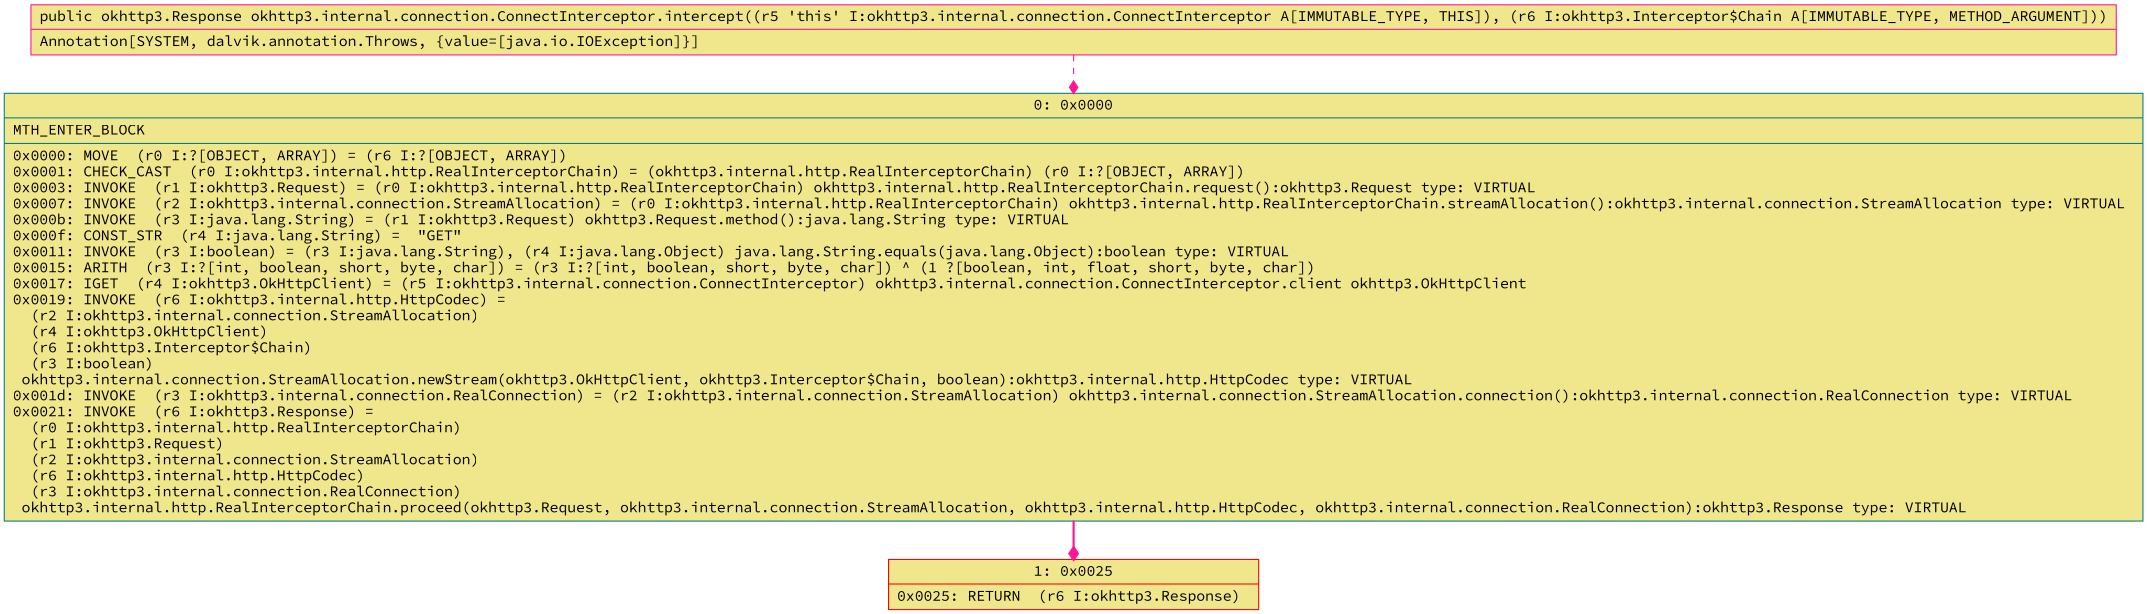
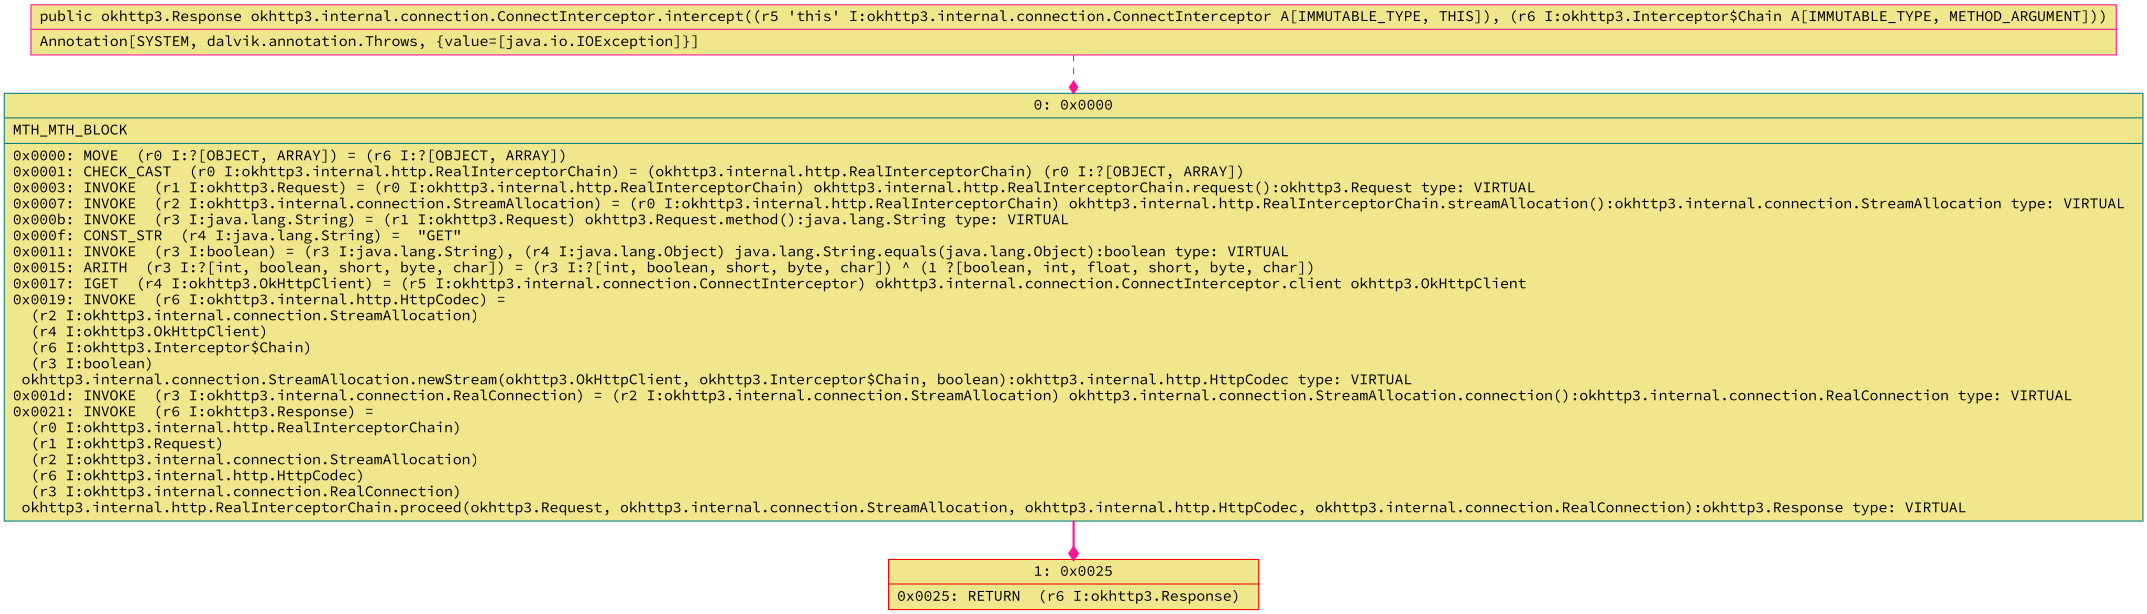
node "0: 0x0000": text "MTH_ENTER_BLOCK" -> "MTH_MTH_BLOCK"
